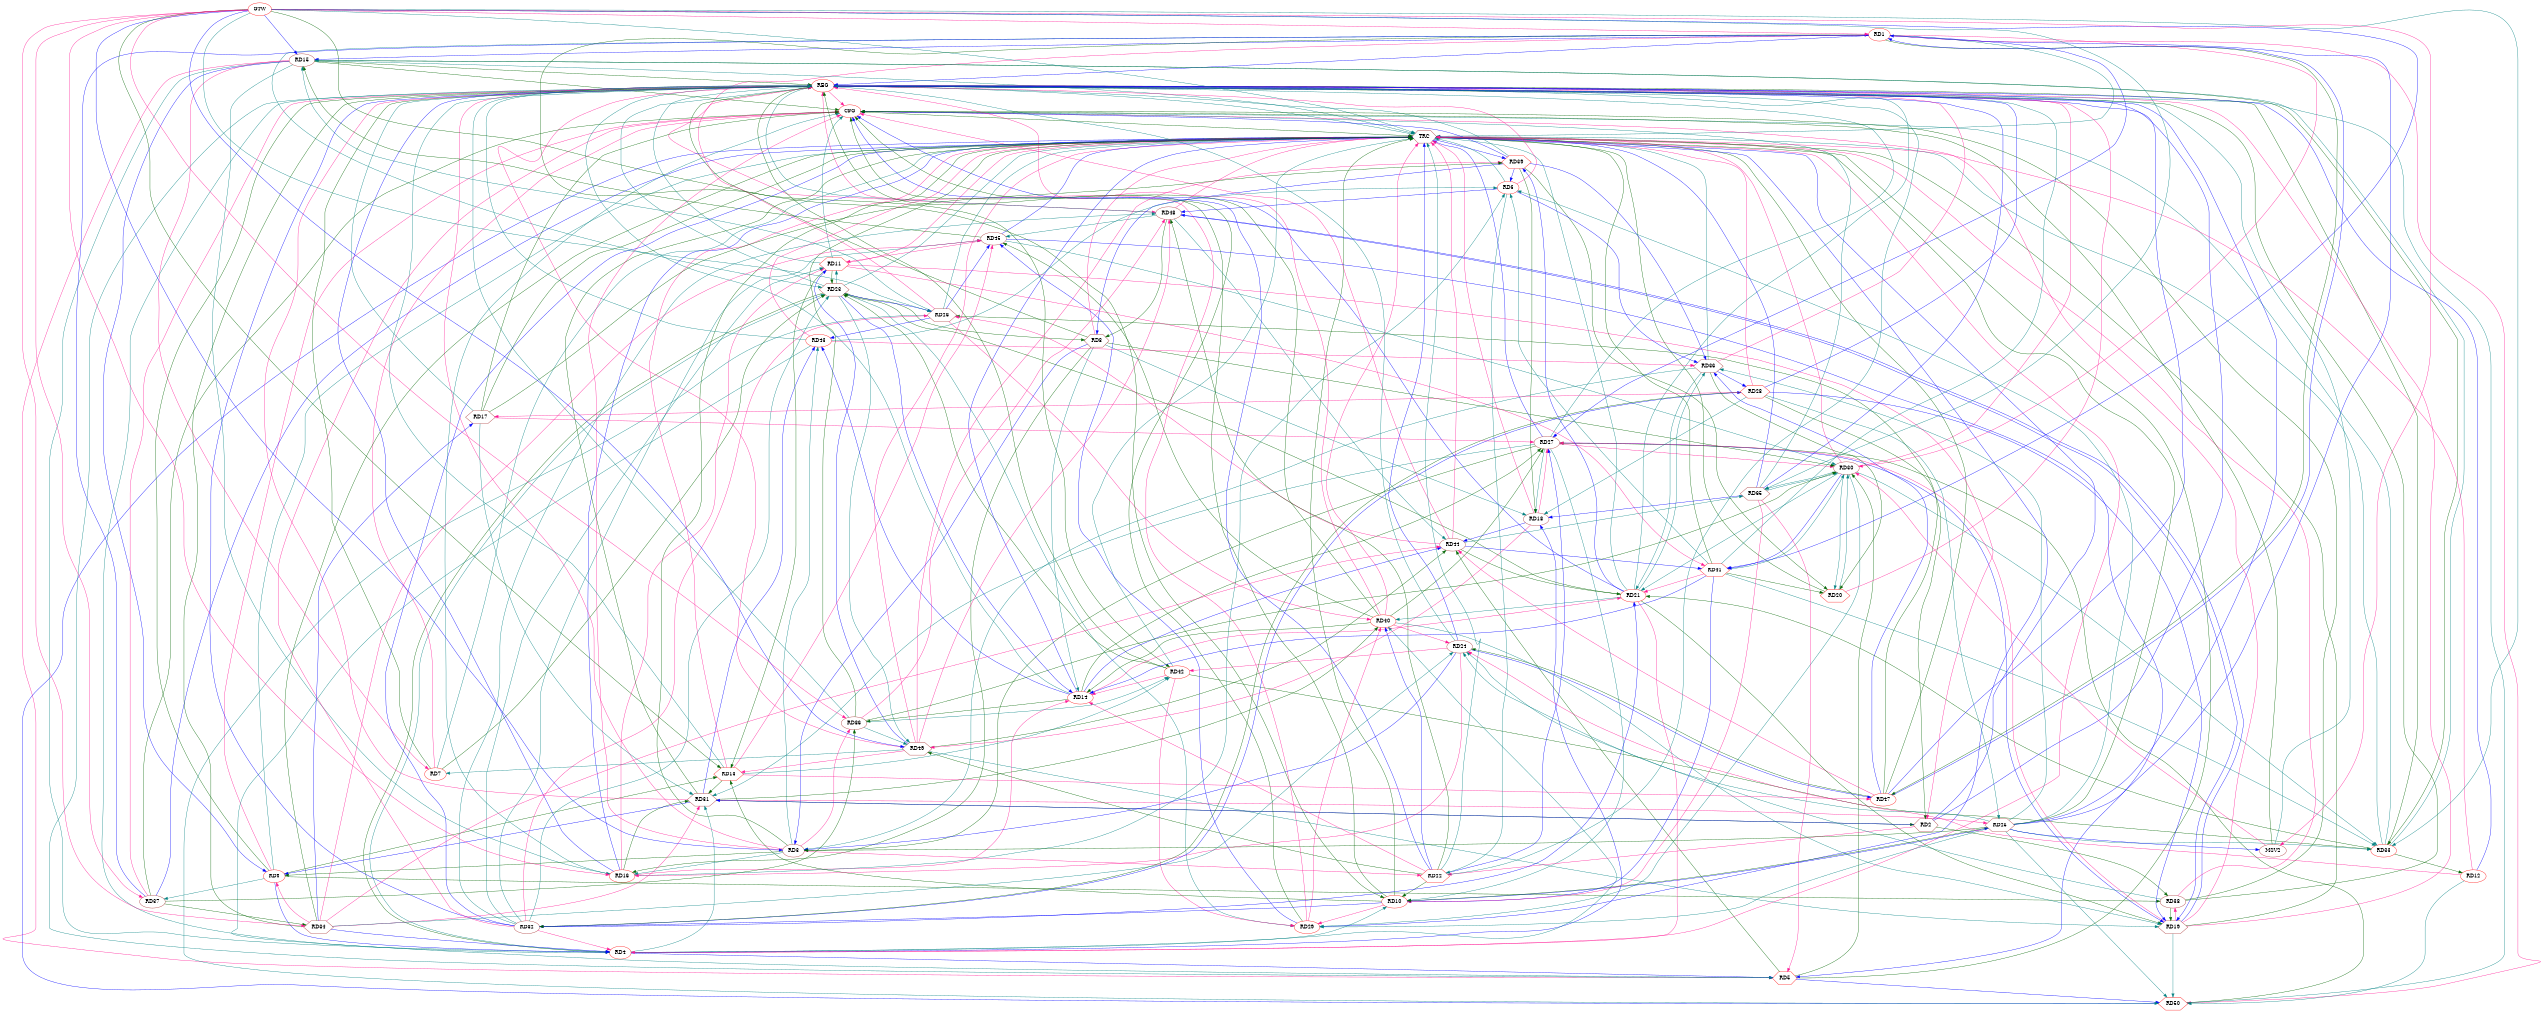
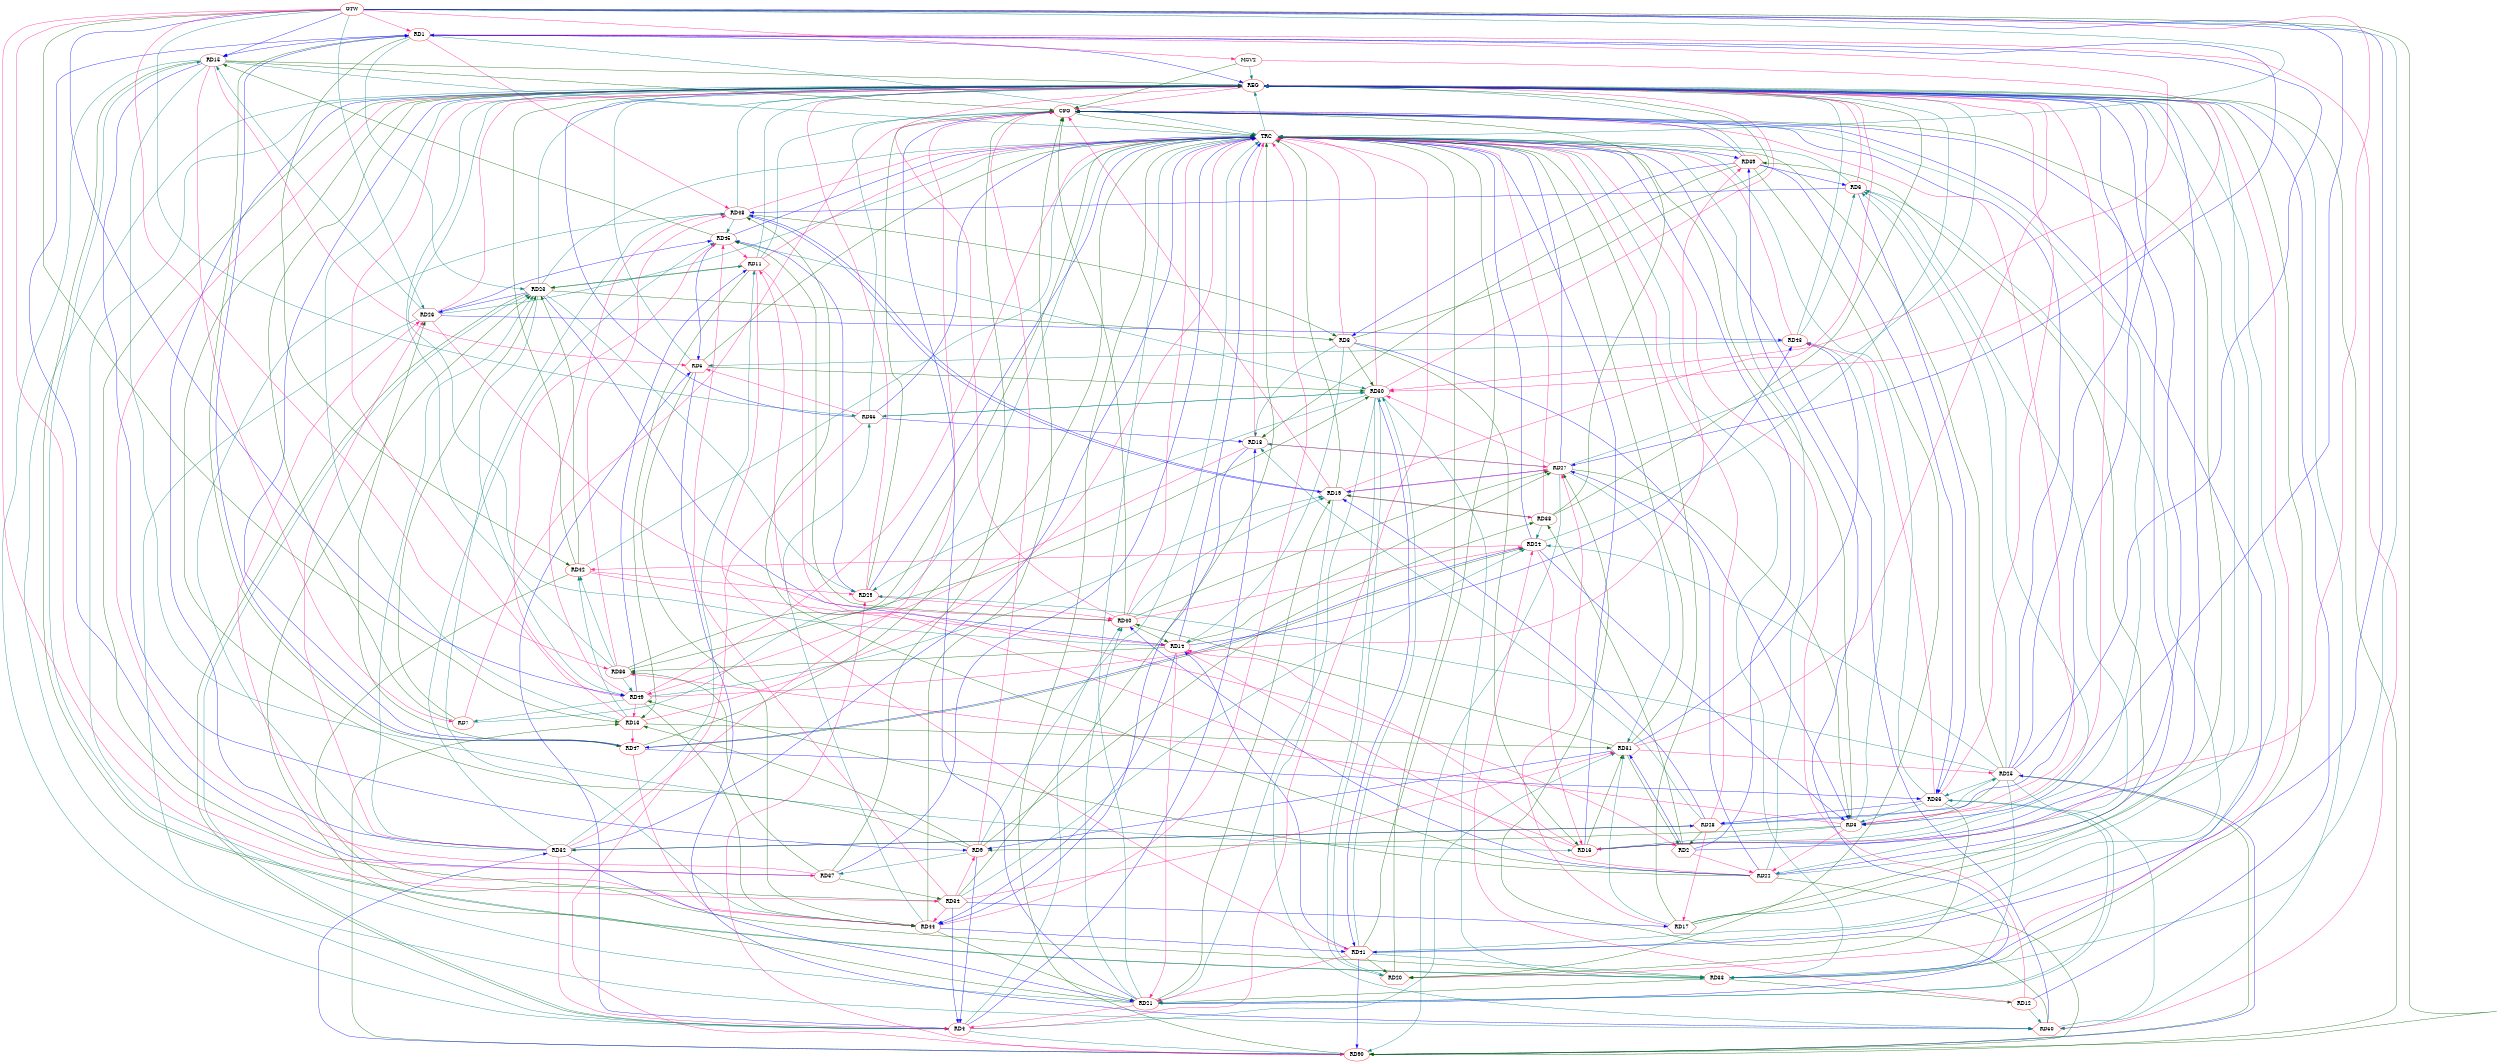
edge "RD33" -> "CFG": color teal -> blue
edge "RD44" -> "CFG": color deeppink -> darkgreen
edge "RD43" -> "RD36": reversed
edge "RD25" -> "MSV2": now "RD25" -> "CFG"
node "RD10": label "RD10" -> "RD90"
